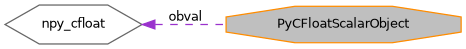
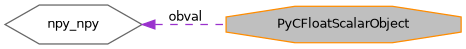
node "npy_cfloat": label "npy_cfloat" -> "npy_npy"
